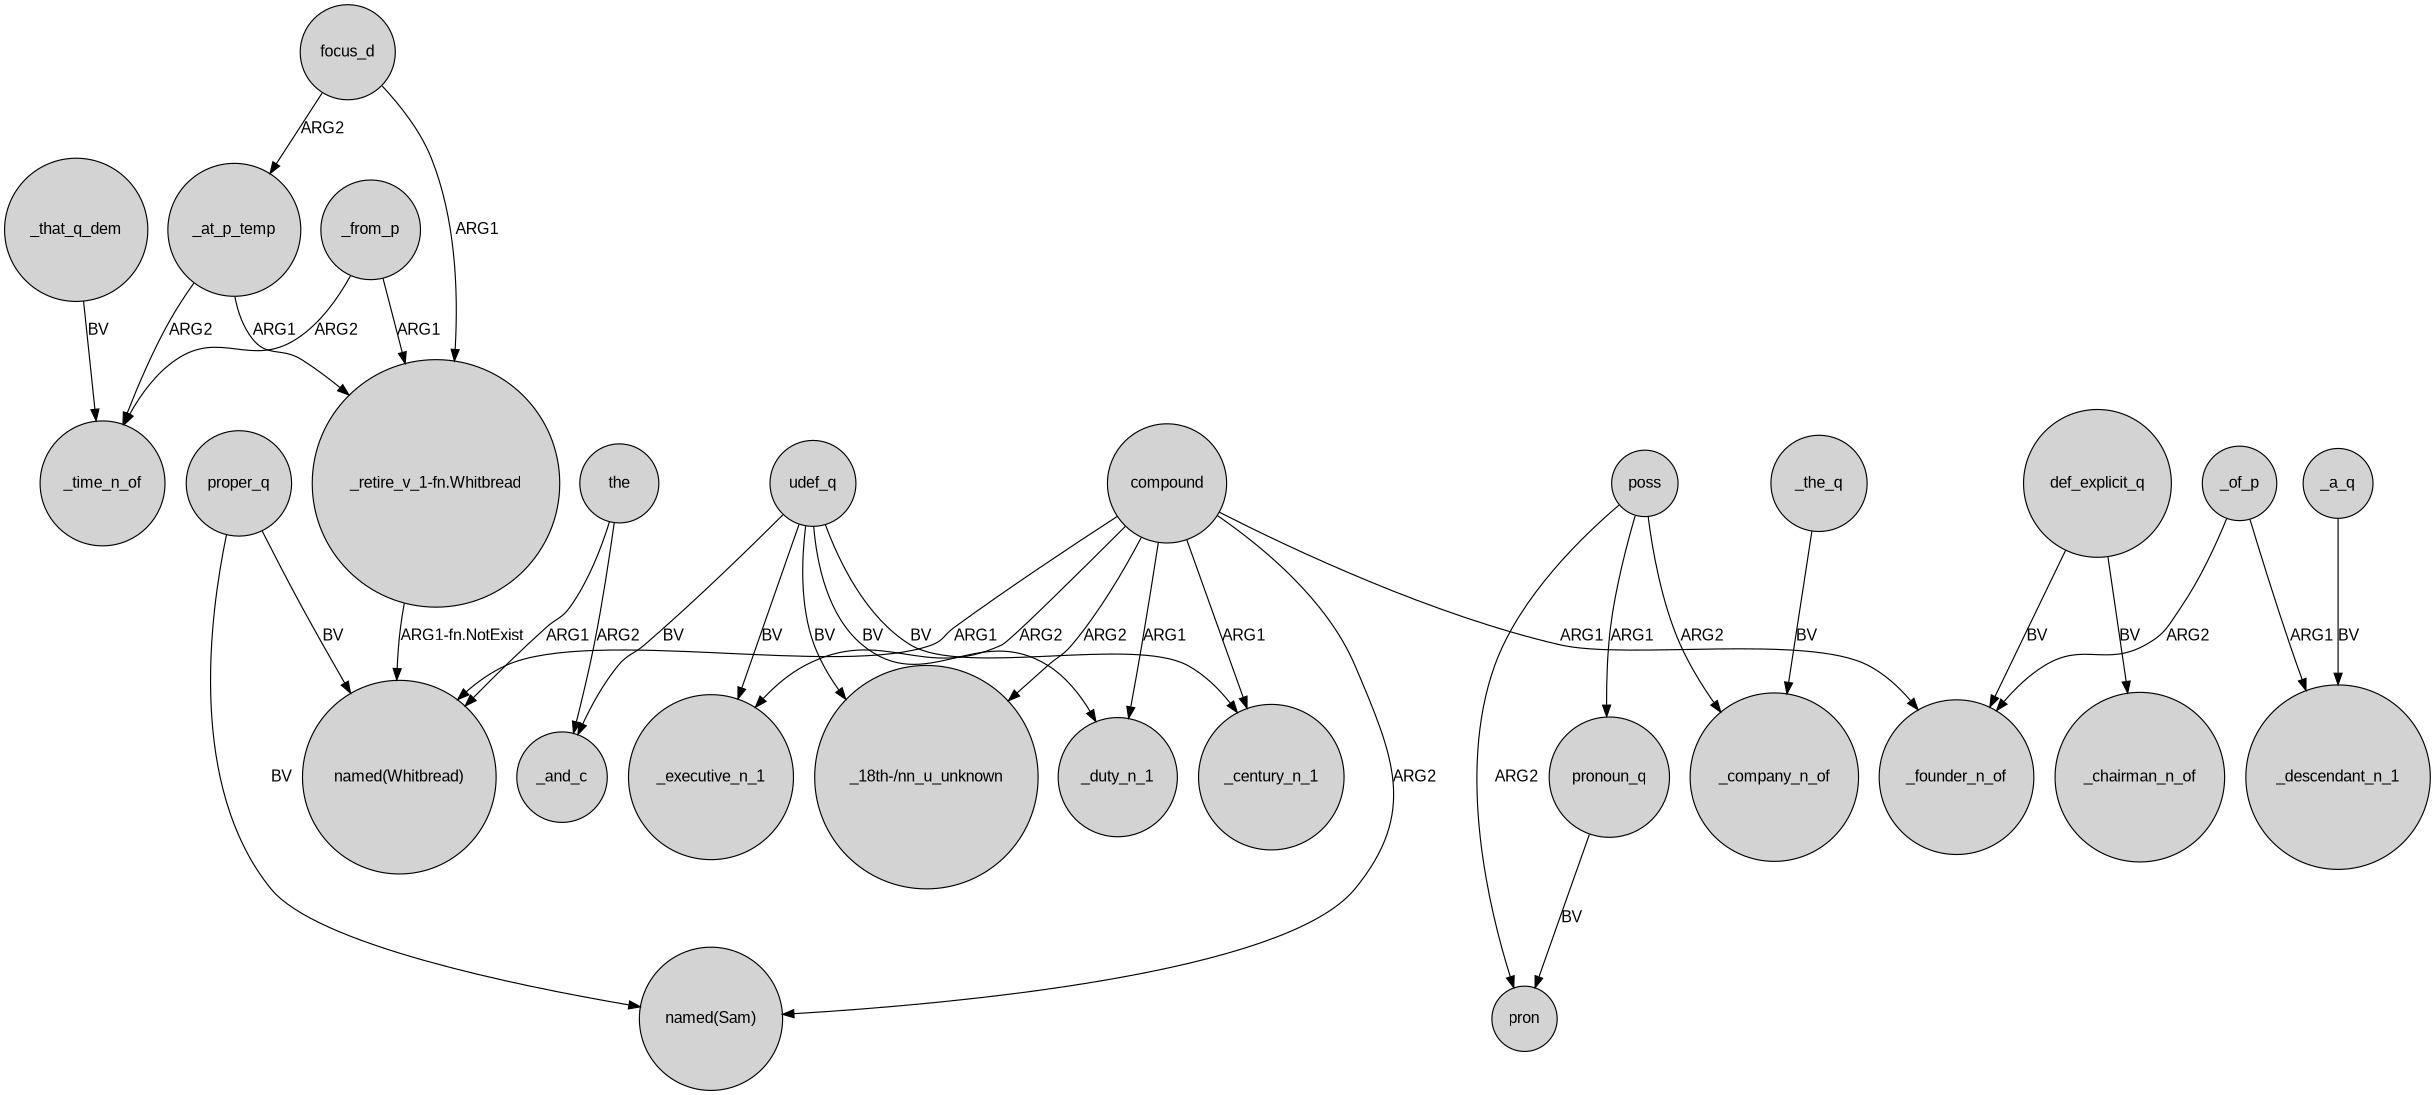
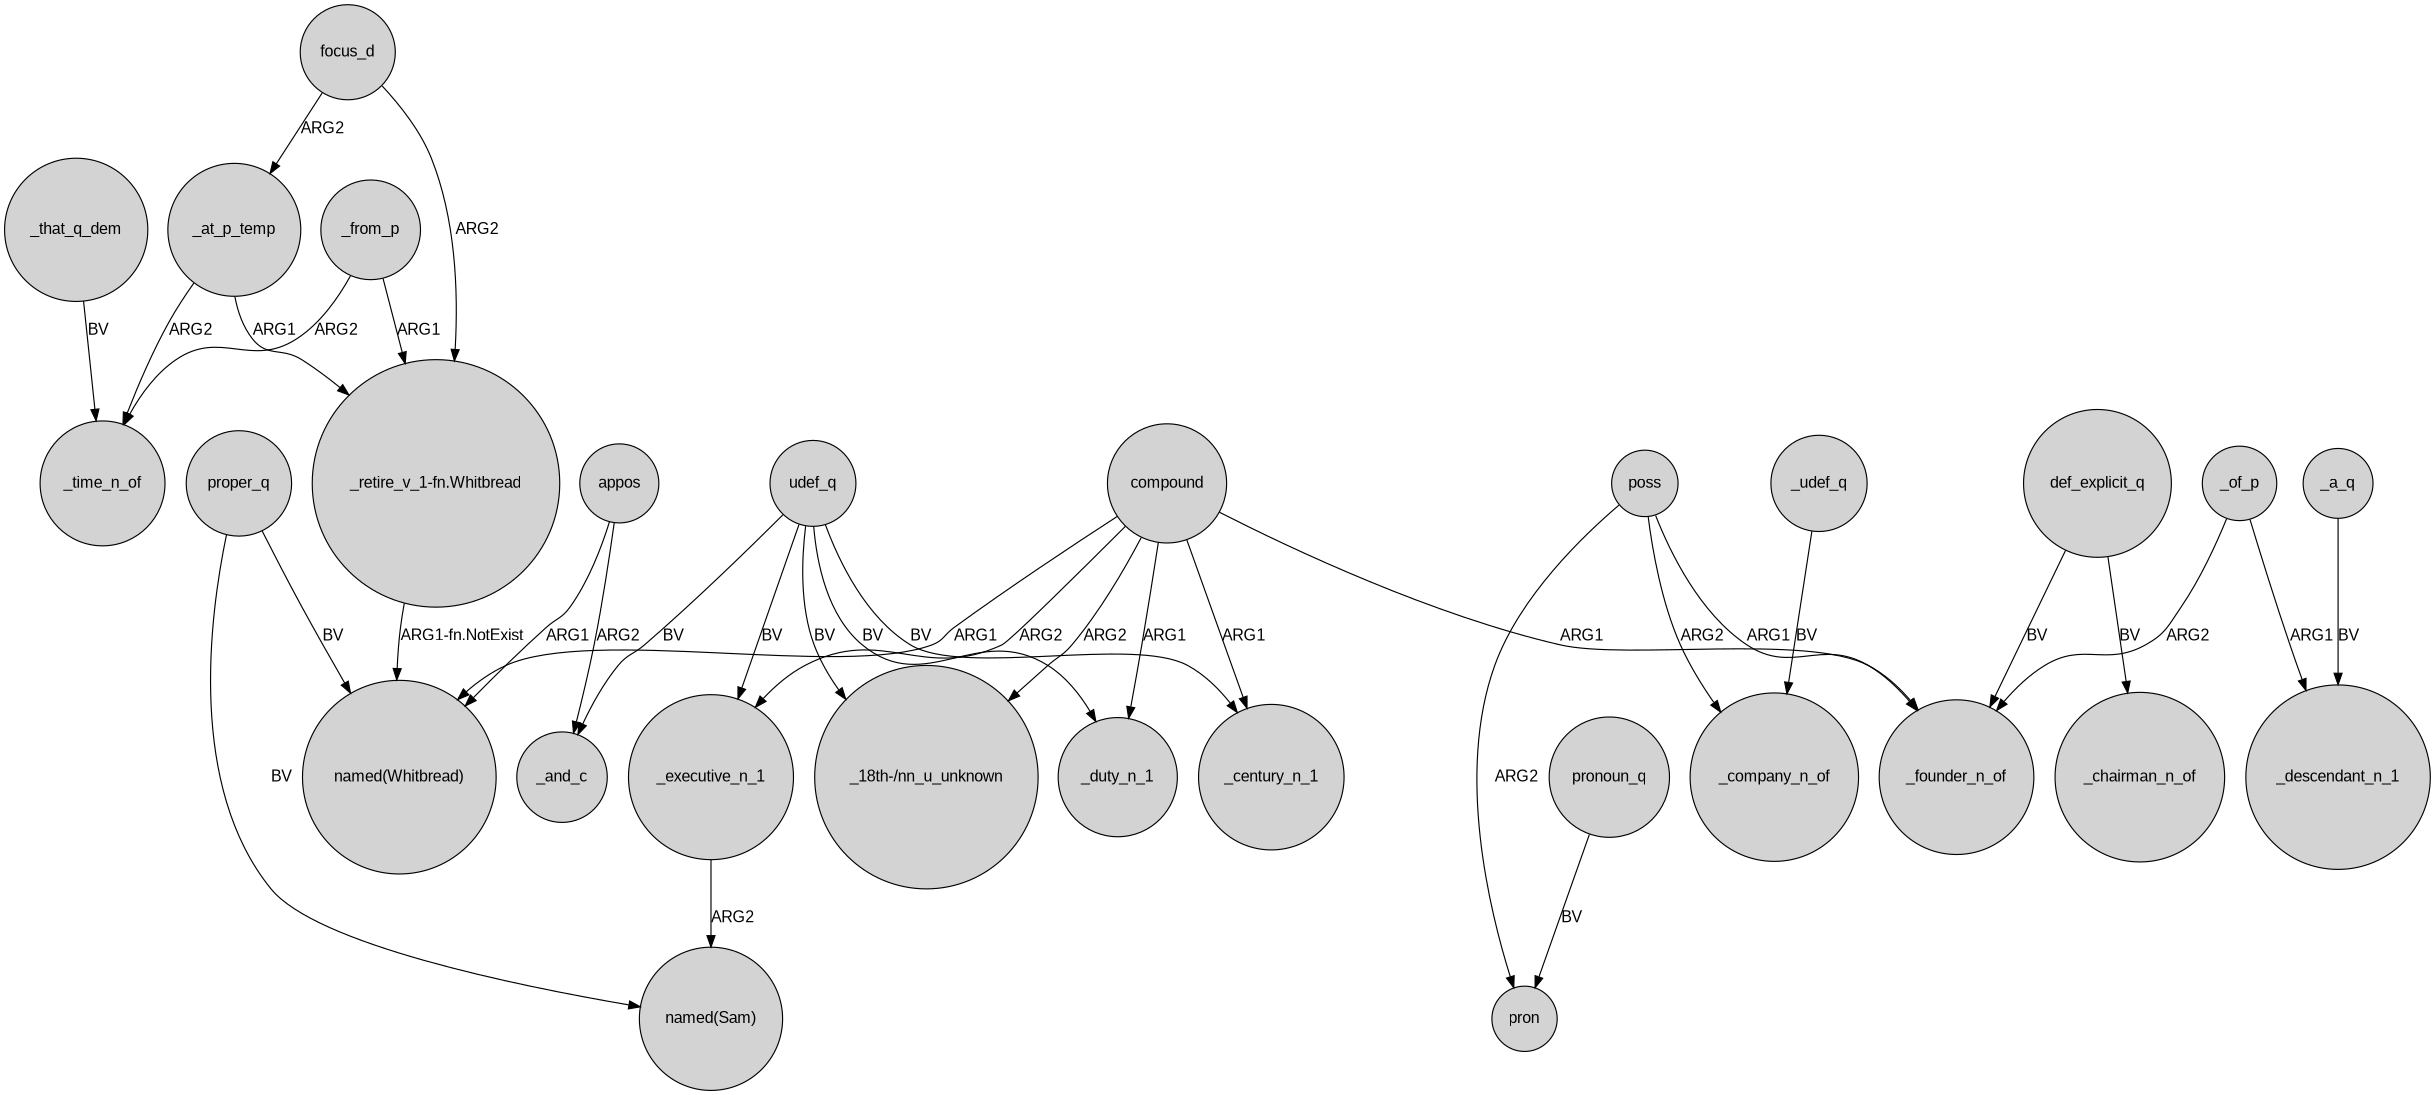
edge "focus_d" -> "_retire_v_1-fn.Whitbread": label "ARG1" -> "ARG2"
node "the": label "the" -> "appos"
node "_the_q": label "_the_q" -> "_udef_q"
edge "poss" -> "pronoun_q": now "poss" -> "_founder_n_of"
edge "compound" -> "named(Sam)": now "_executive_n_1" -> "named(Sam)"
